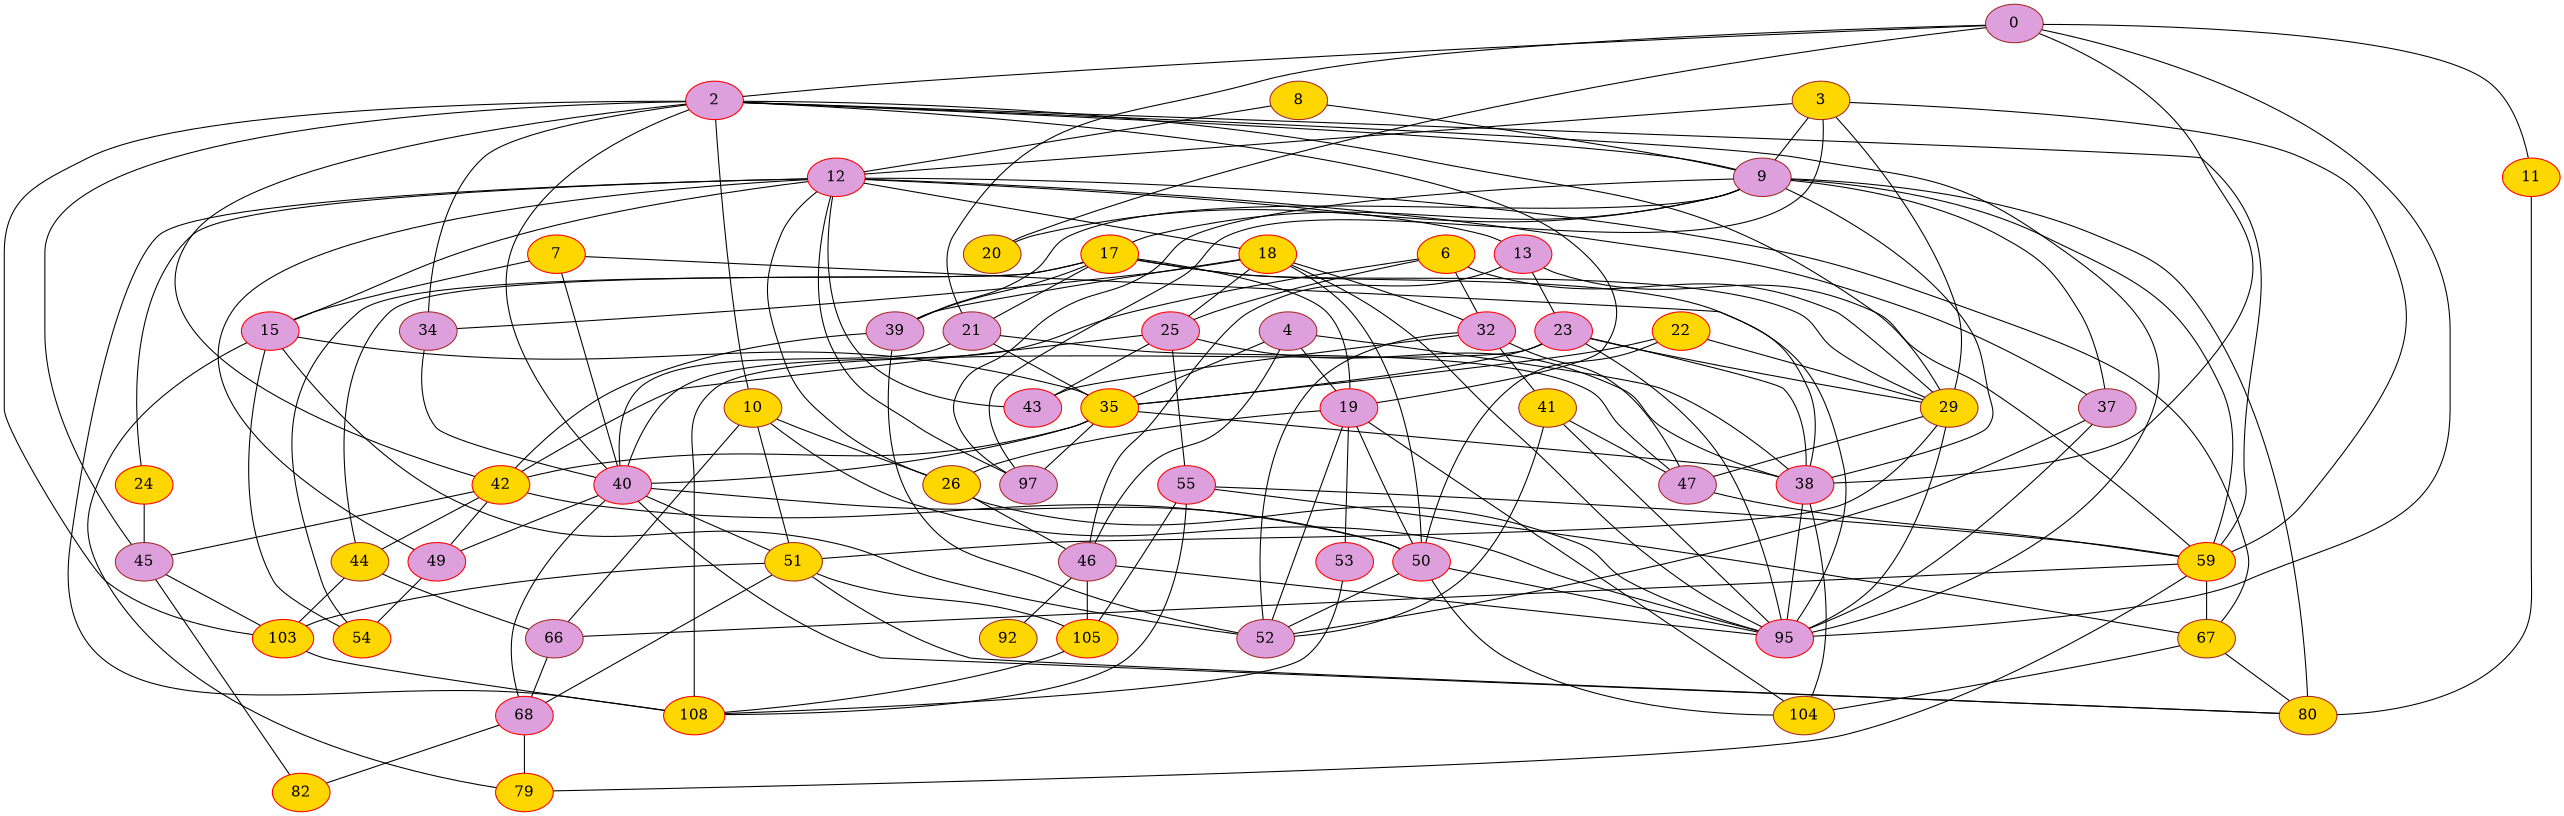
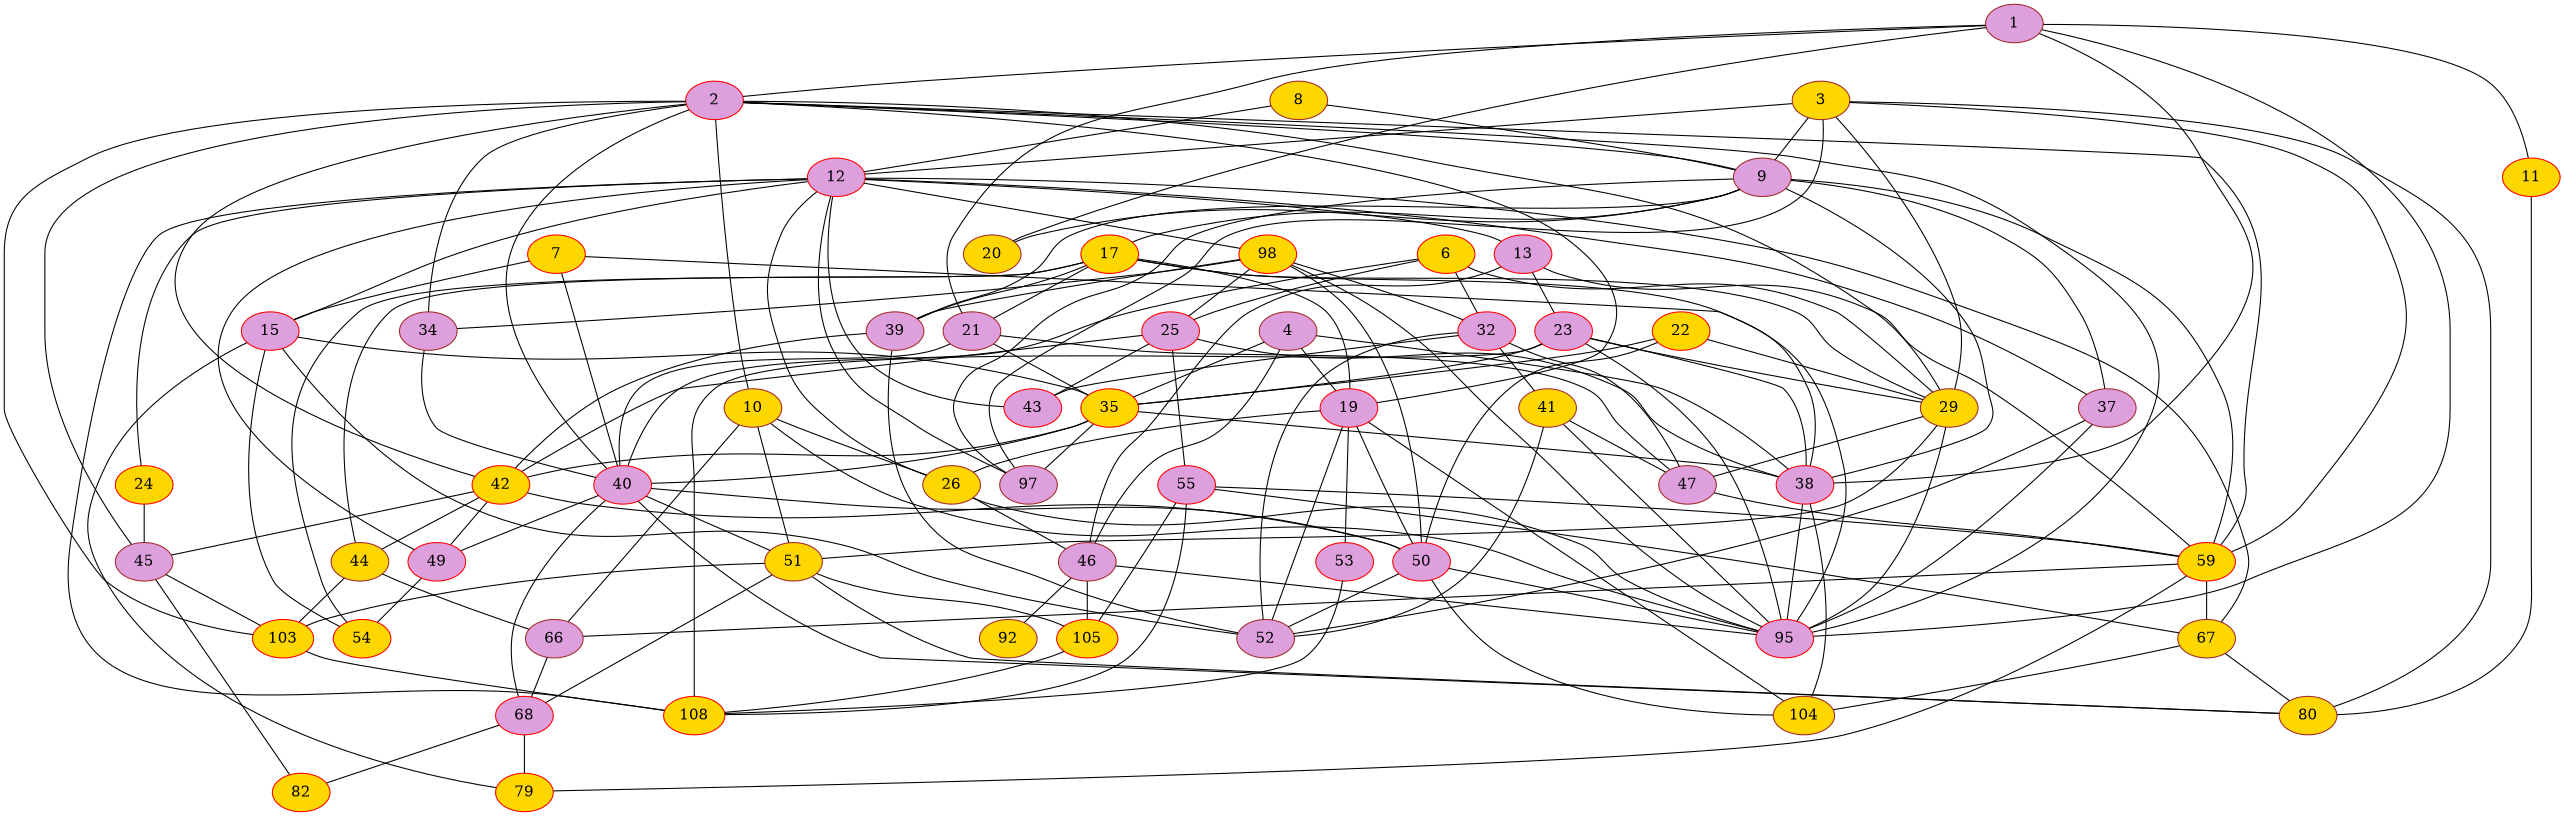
node "0": label "0" -> "1"
node "18": label "18" -> "98"
edge "9" -- "80": now "3" -- "80"
